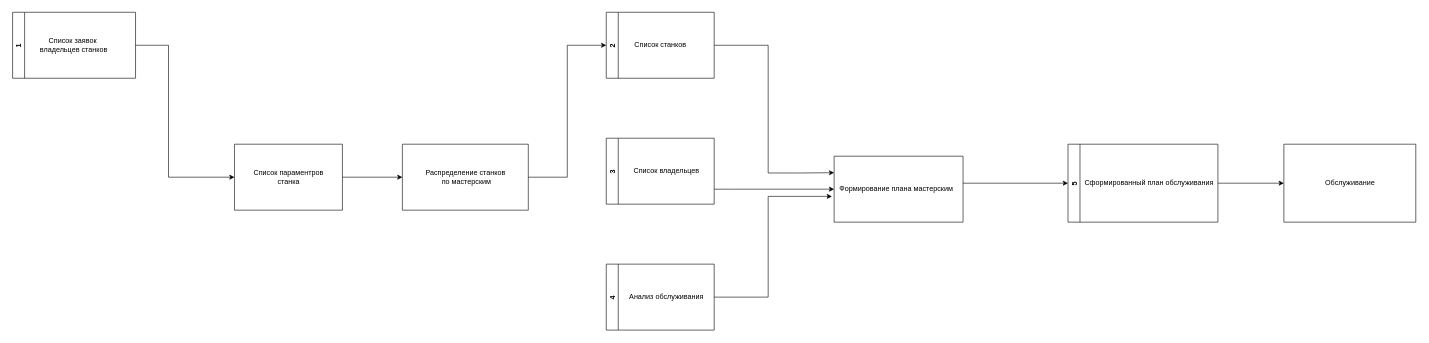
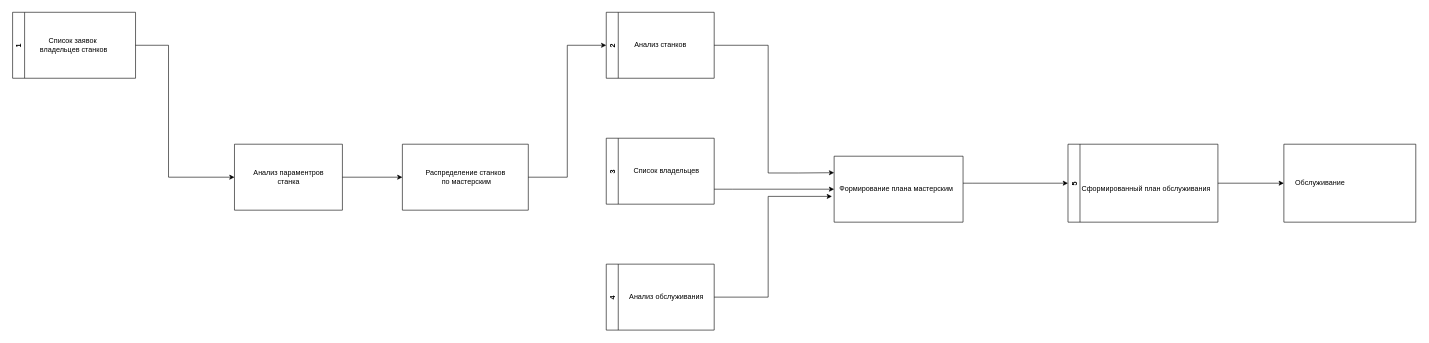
node "Список станков": label "Список станков" -> "Анализ станков"
node "Список параментров станка": label "Список параментров станка" -> "Анализ параментров станка"
node "Сформированный план обслуживания": moved (1149, 183) -> (1146, 189)
node "Обслуживание": moved (1350, 183) -> (1320, 183)
